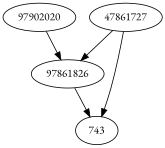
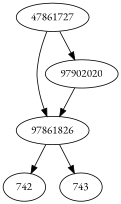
edge "47861727" -> "743": now "47861727" -> "97902020"
node "742": added
